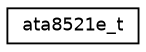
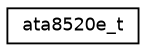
node "ata8521e_t": label "ata8521e_t" -> "ata8520e_t"
